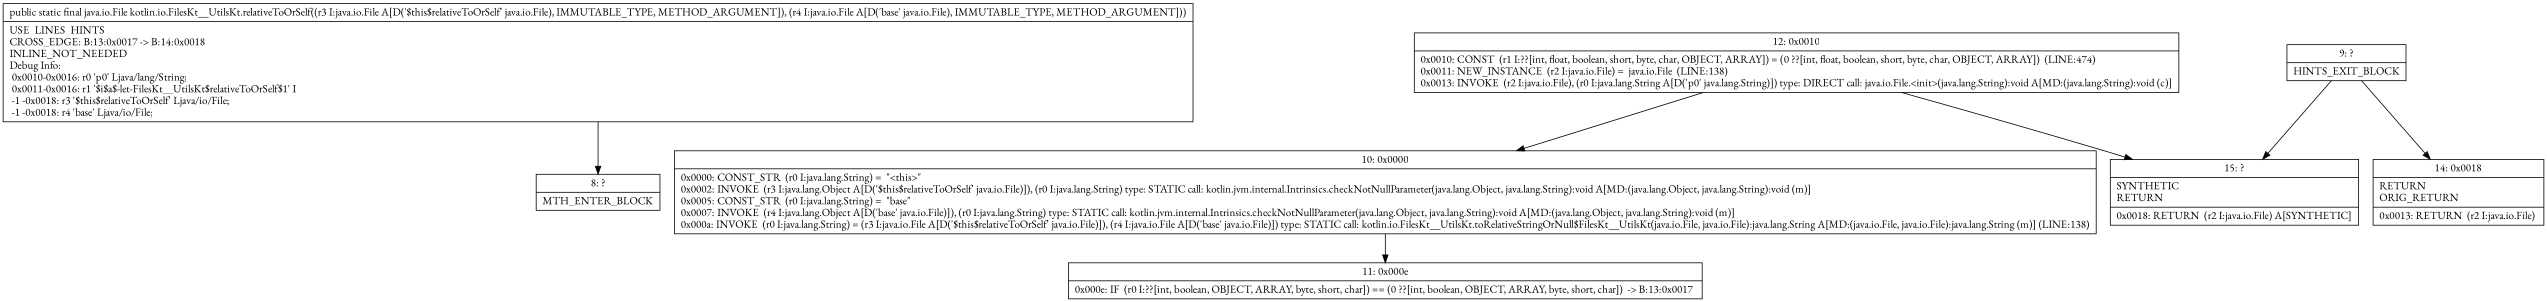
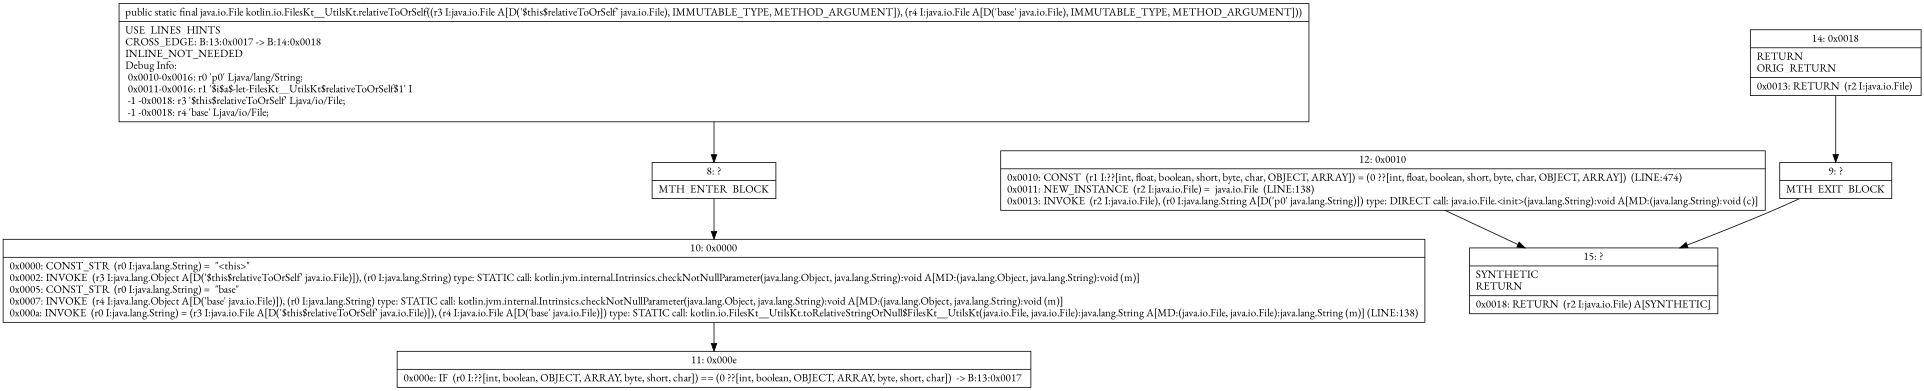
node "9: ?": text "HINTS_EXIT_BLOCK" -> "MTH_EXIT_BLOCK"
edge "9: ?" -> "14: 0x0018": reversed
edge "12: 0x0010" -> "10: 0x0000": now "8: ?" -> "10: 0x0000"
